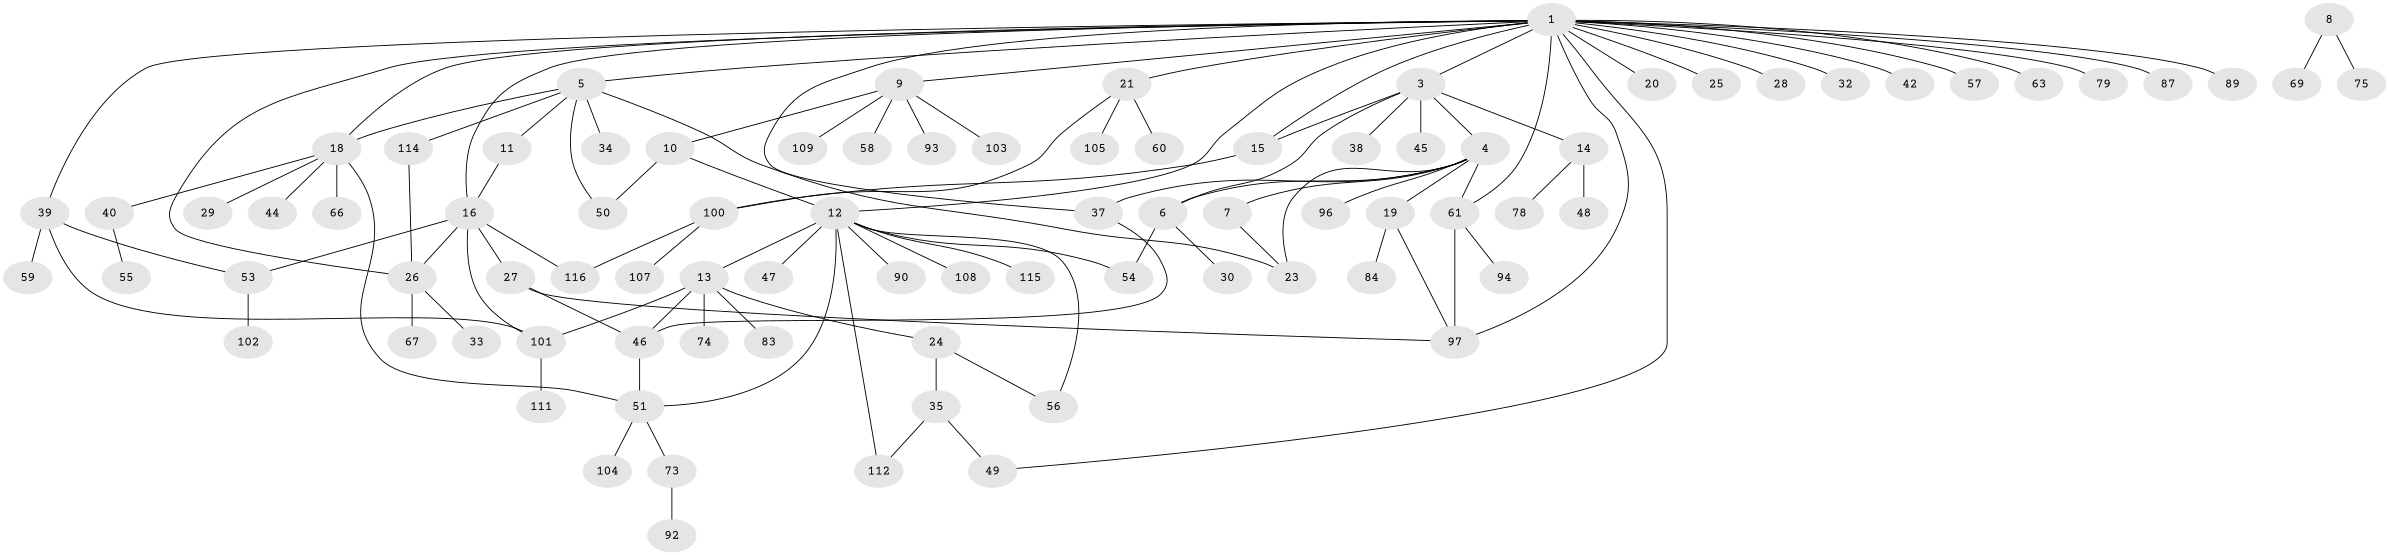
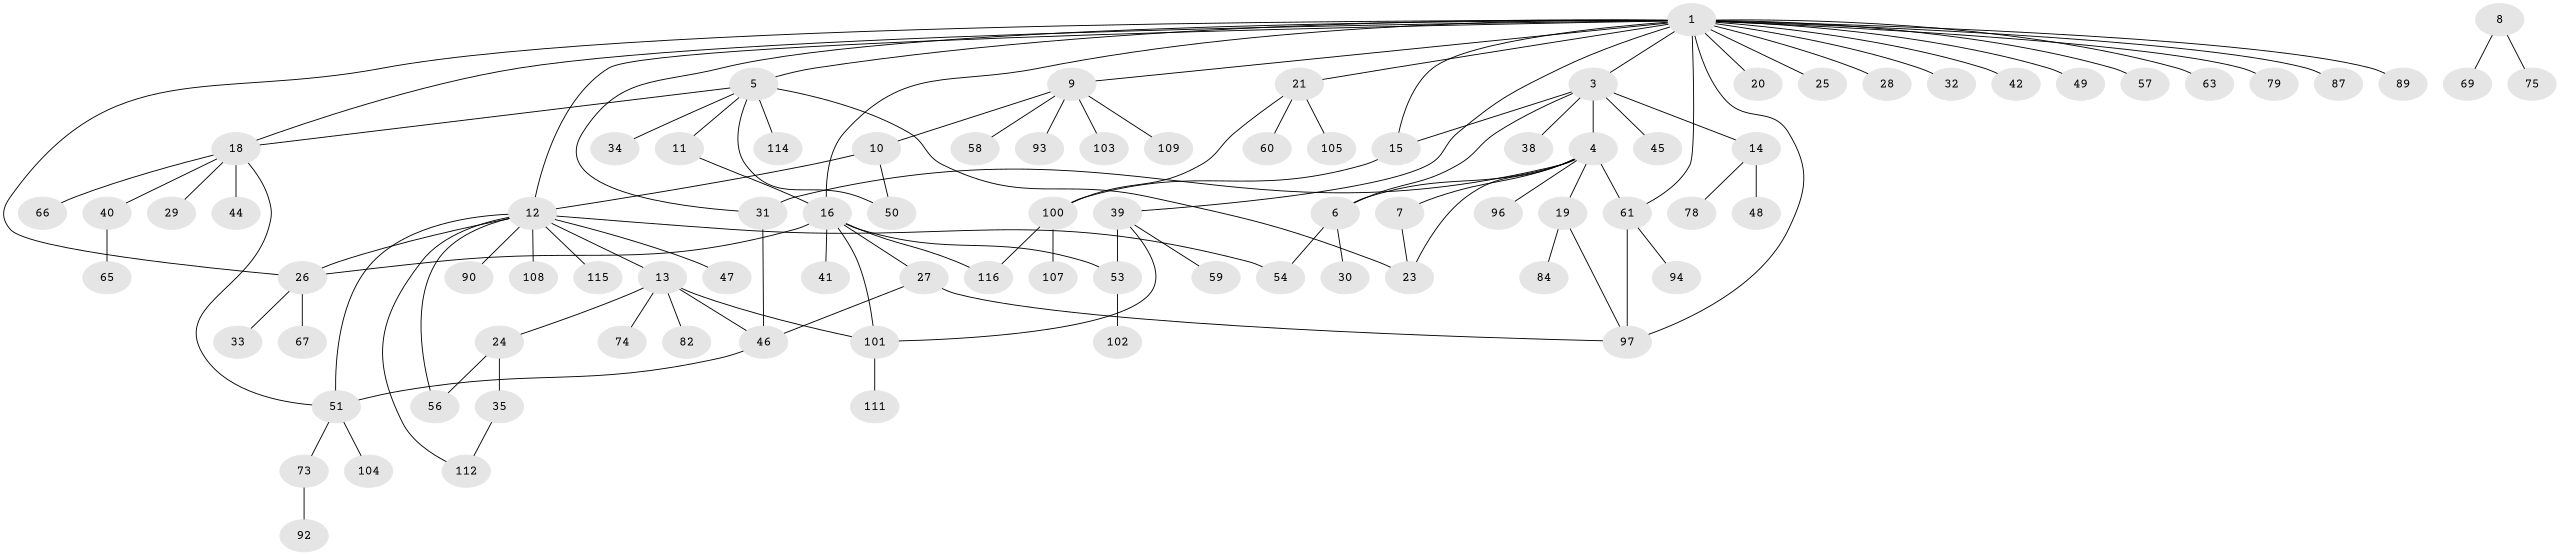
edge "114" -- "26": now "12" -- "26"
node "37": label "37" -> "31"
node "55": label "55" -> "65"
node "41": added
node "83": label "83" -> "82"
edge "35" -- "49": removed
